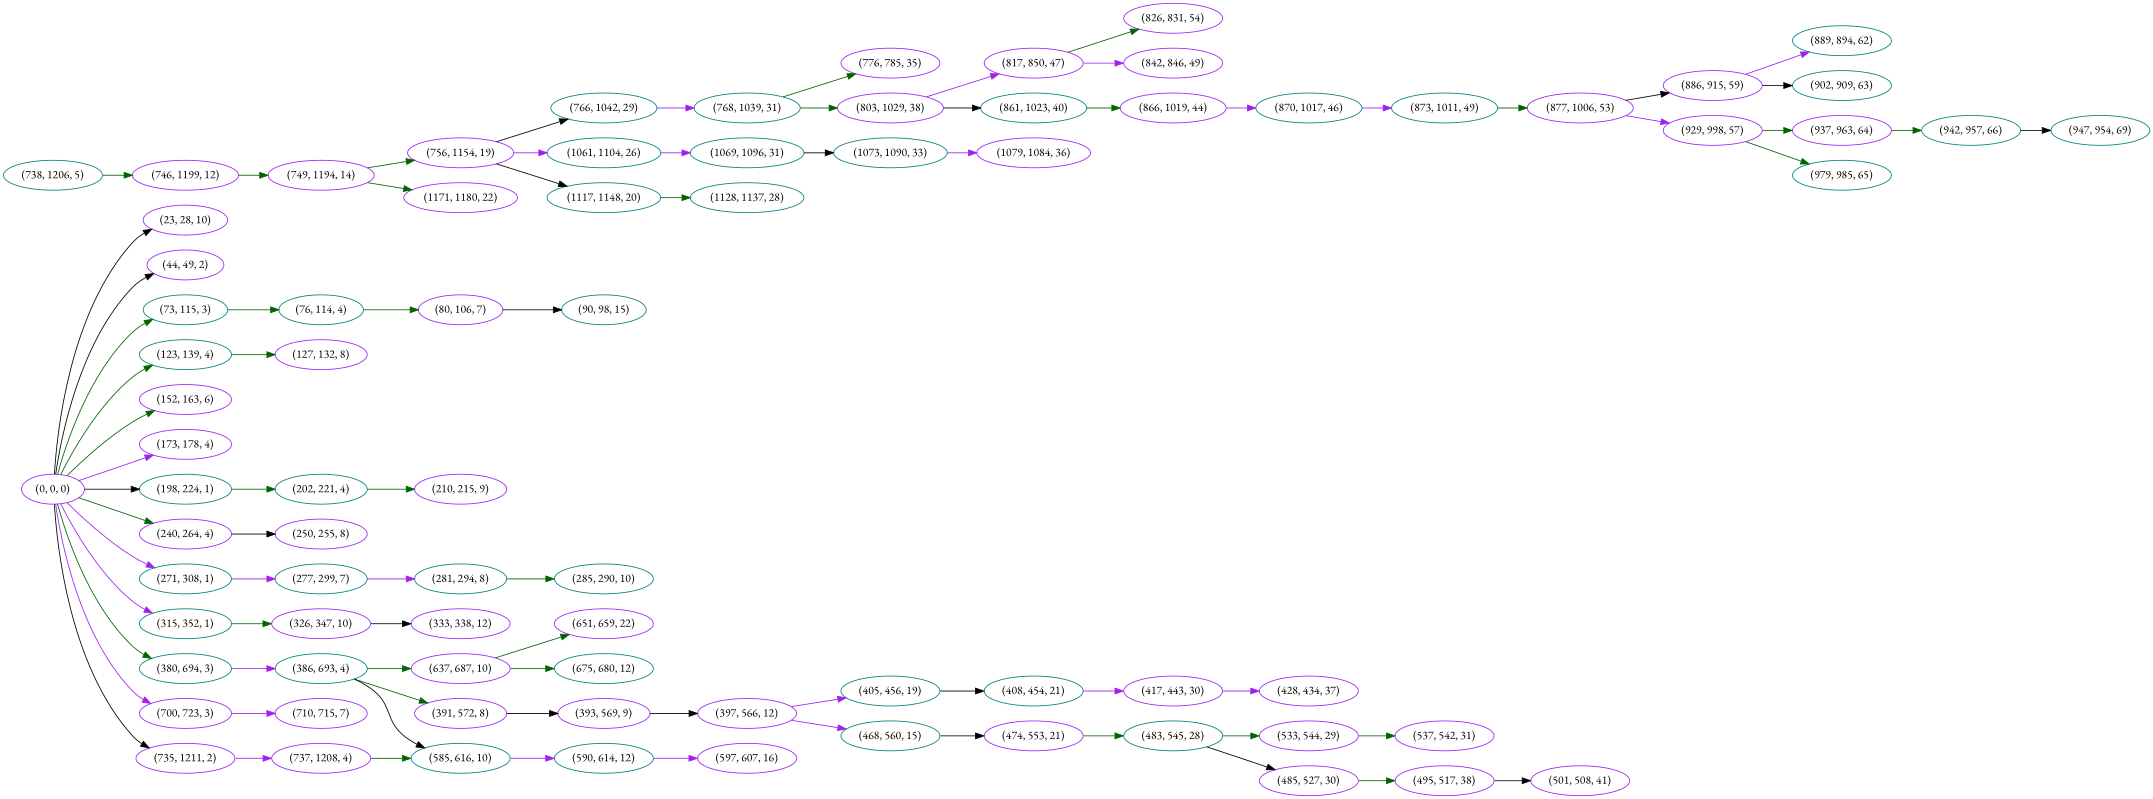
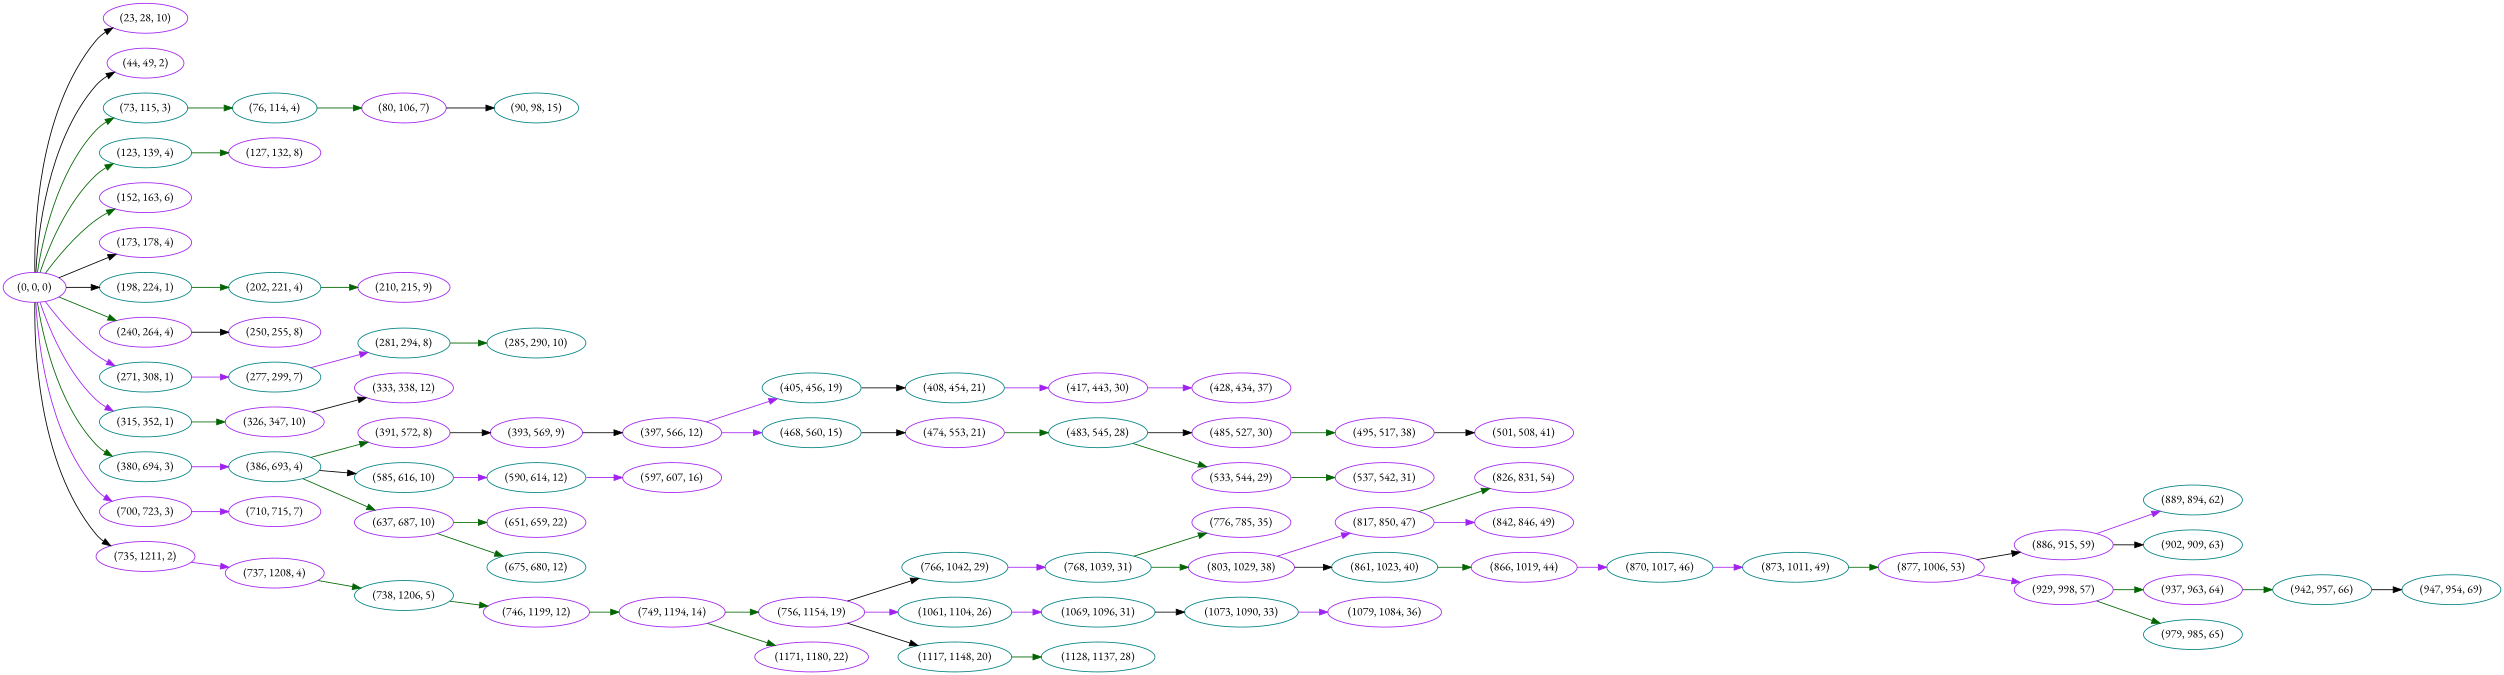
edge "(0, 0, 0)" -> "(173, 178, 4)": color purple -> black
edge "(737, 1208, 4)" -> "(585, 616, 10)": now "(737, 1208, 4)" -> "(738, 1206, 5)"
